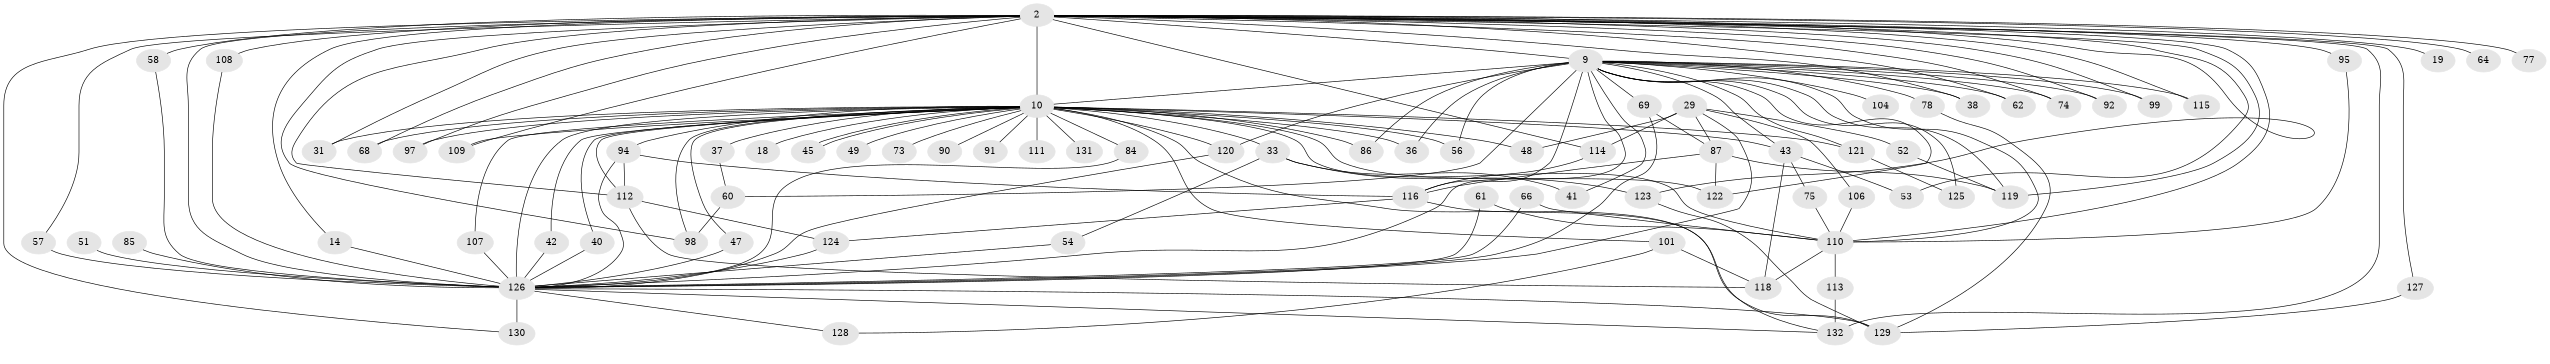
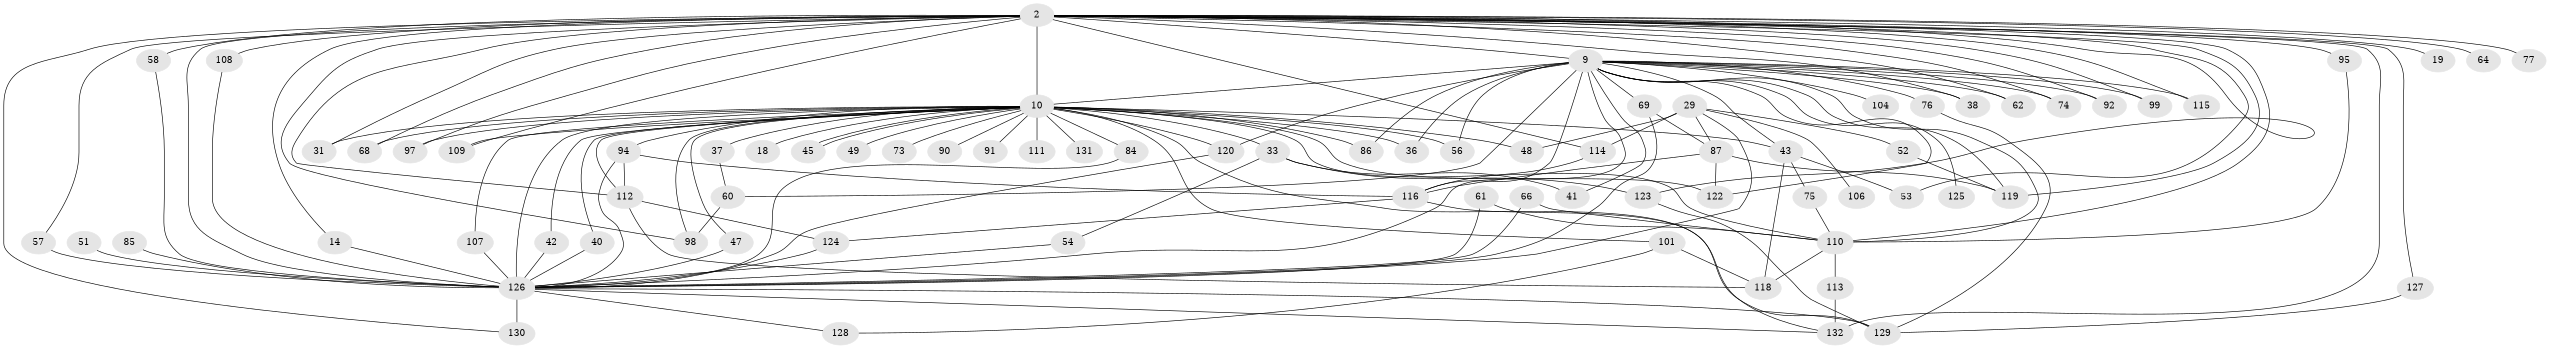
node "78": label "78" -> "76"
node "121": removed
edge "106" -- "110": removed
